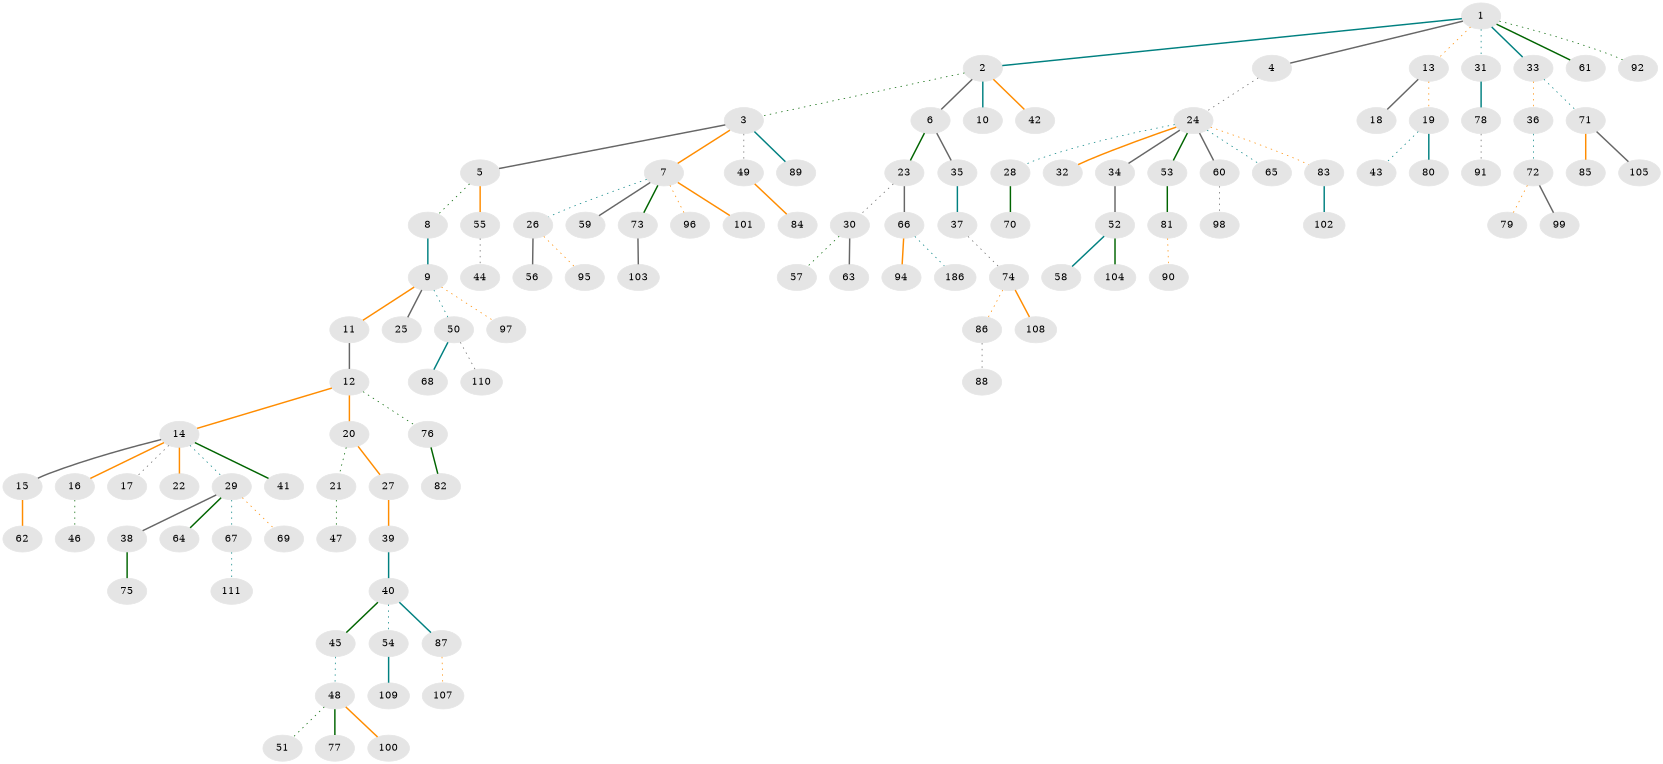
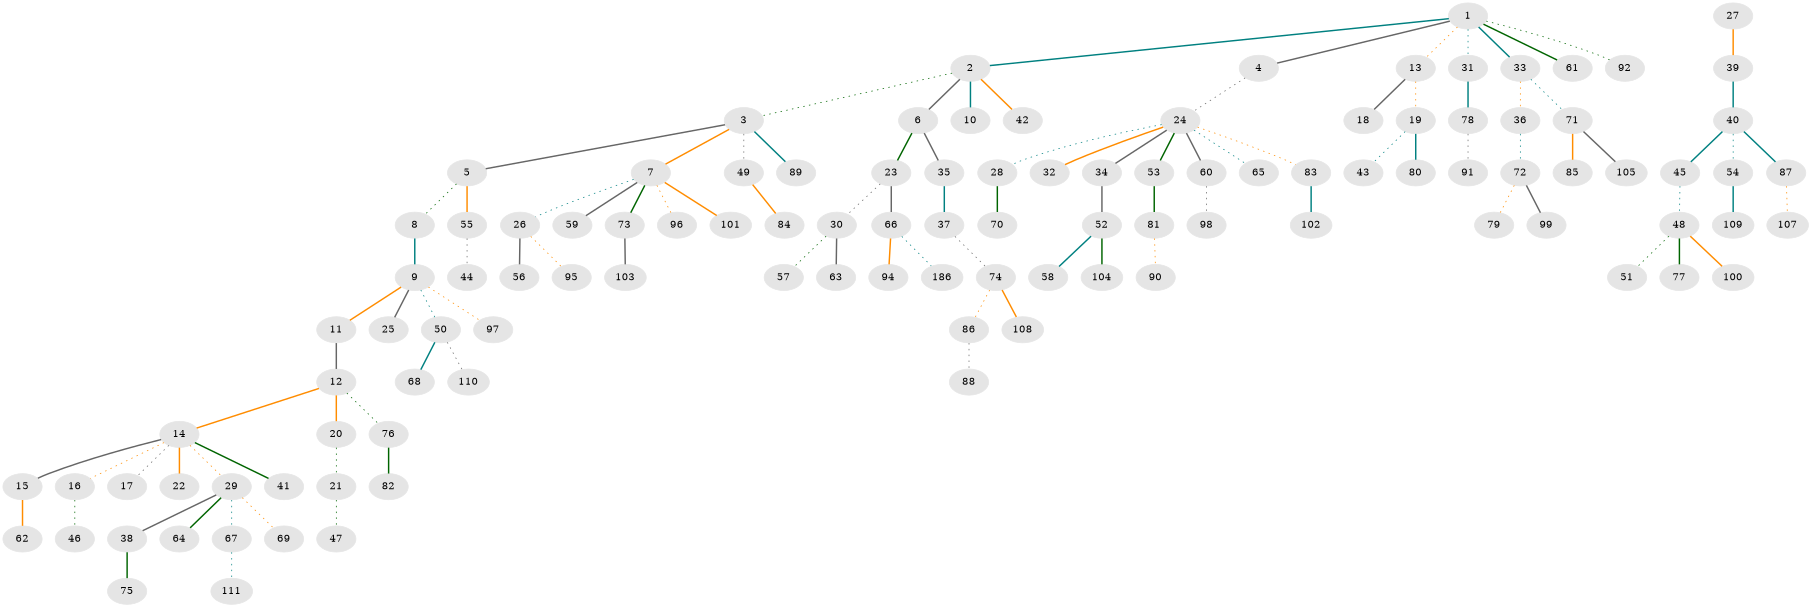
edge "14" -- "29": color teal -> darkorange
edge "14" -- "16": style bold -> dotted
edge "20" -- "27": removed
edge "40" -- "45": color darkgreen -> teal
